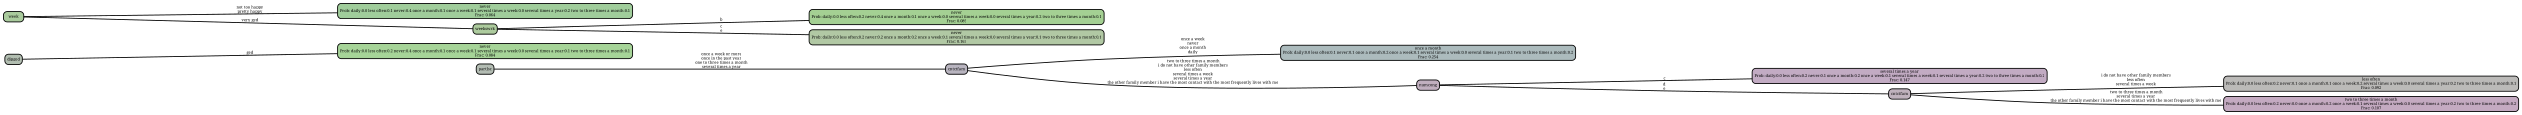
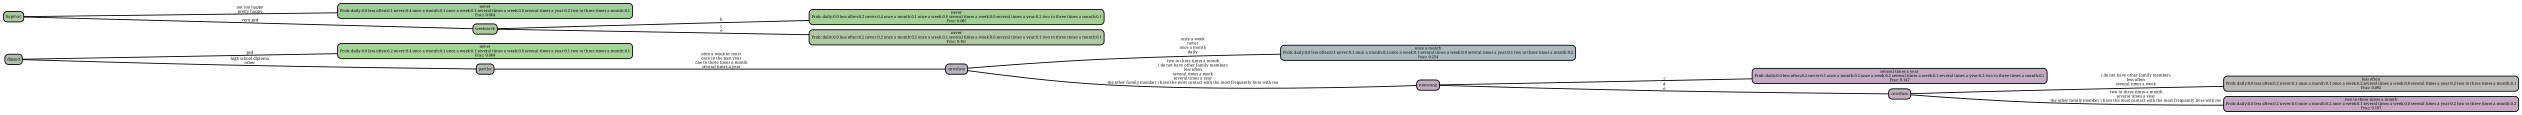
node "week": label "week" -> "hapmar"
edge "dipged" -- "partlsc": added, label "high school diploma other"
